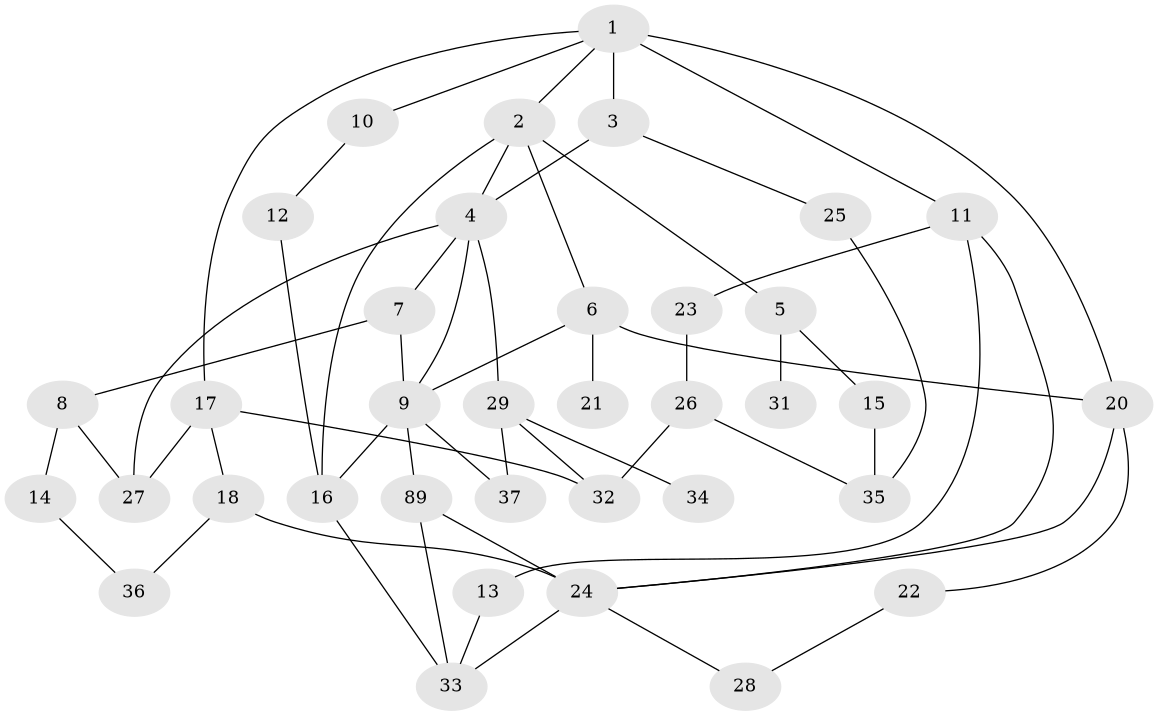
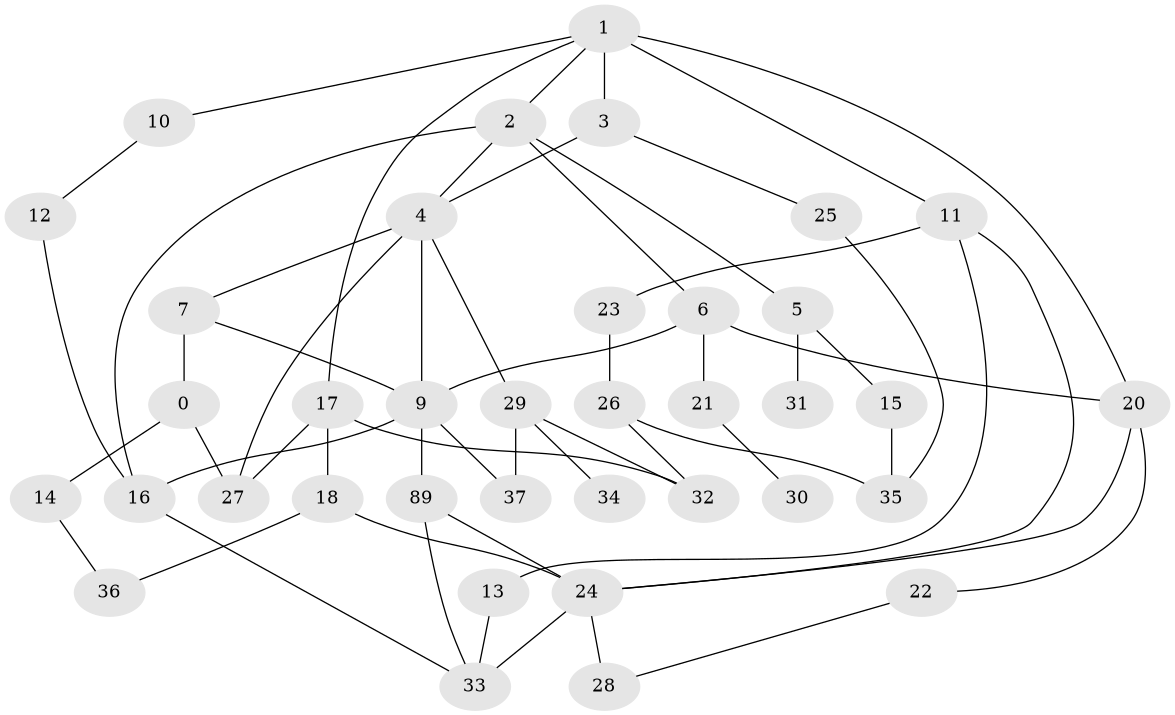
node "8": label "8" -> "0"
node "30": added
